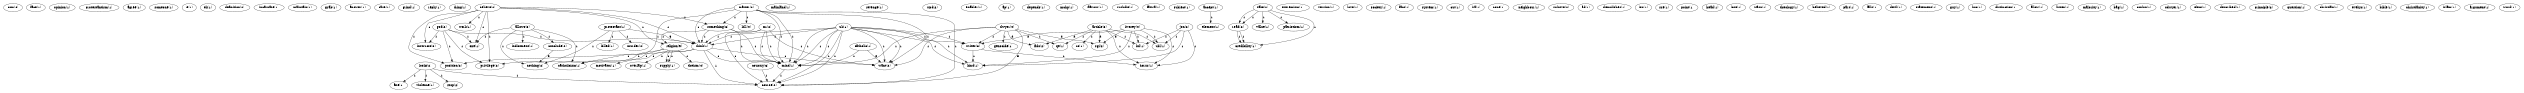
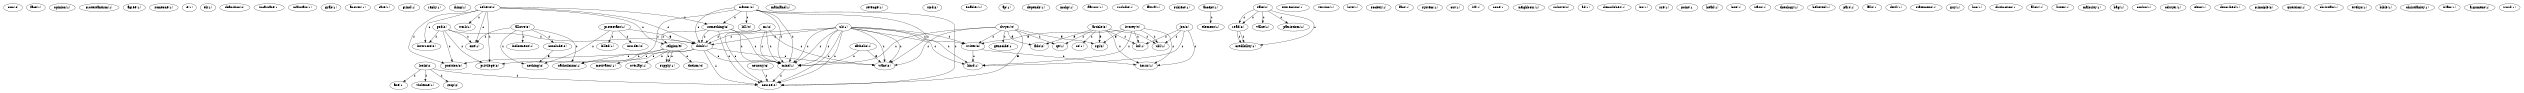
edge "something(3)" -> "course(2)": added, label "1"
